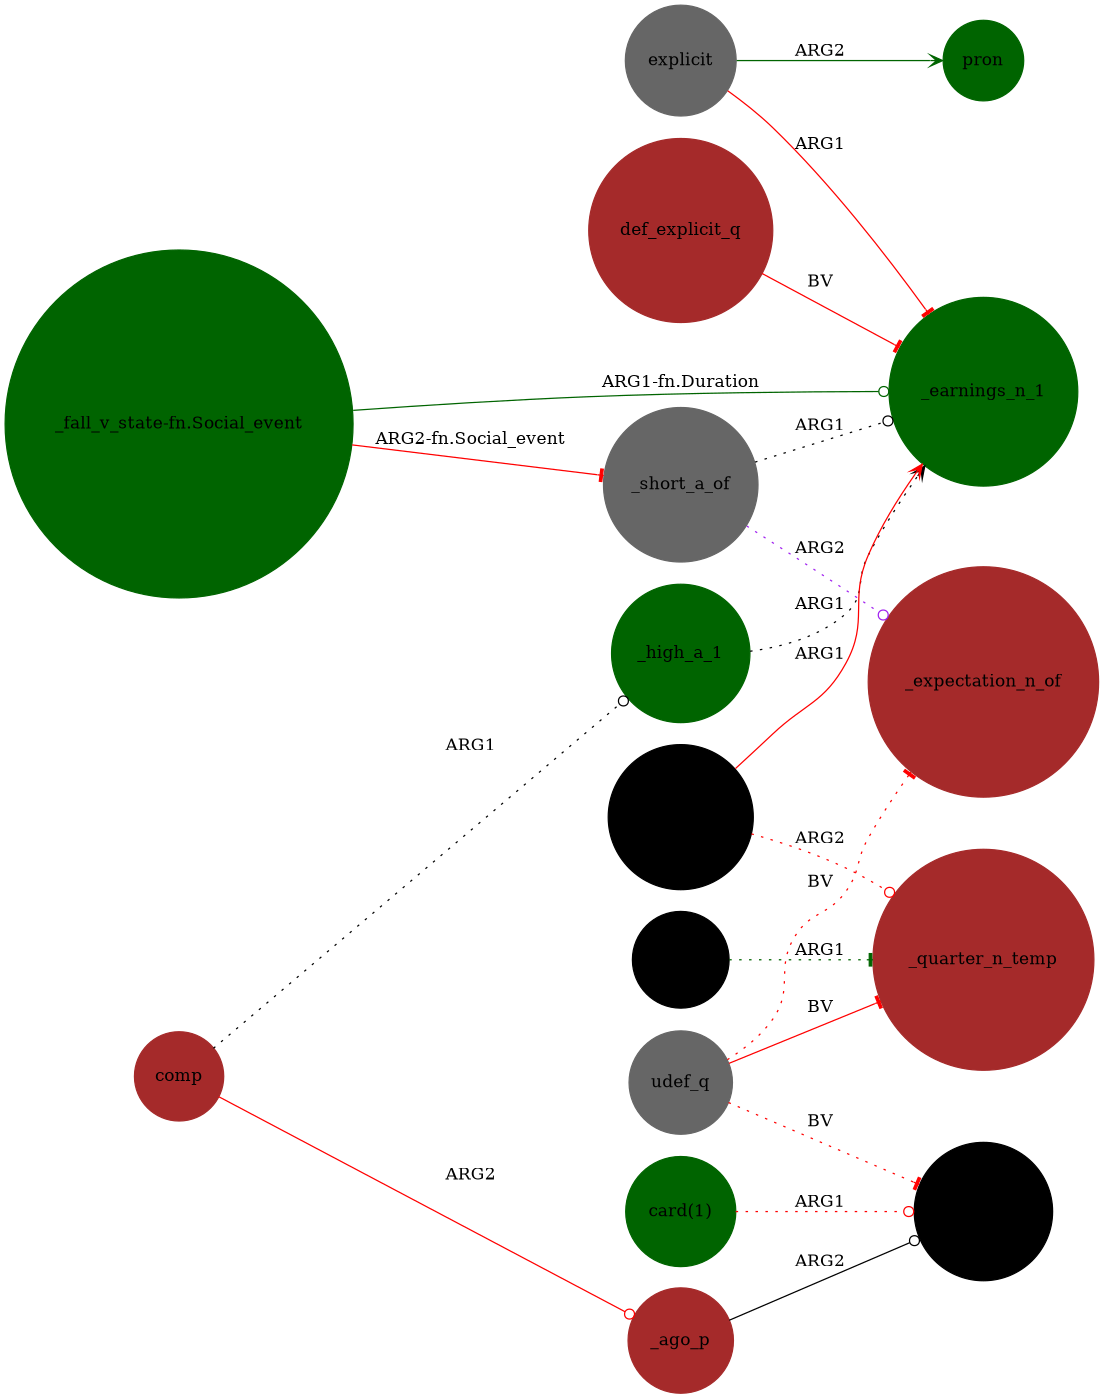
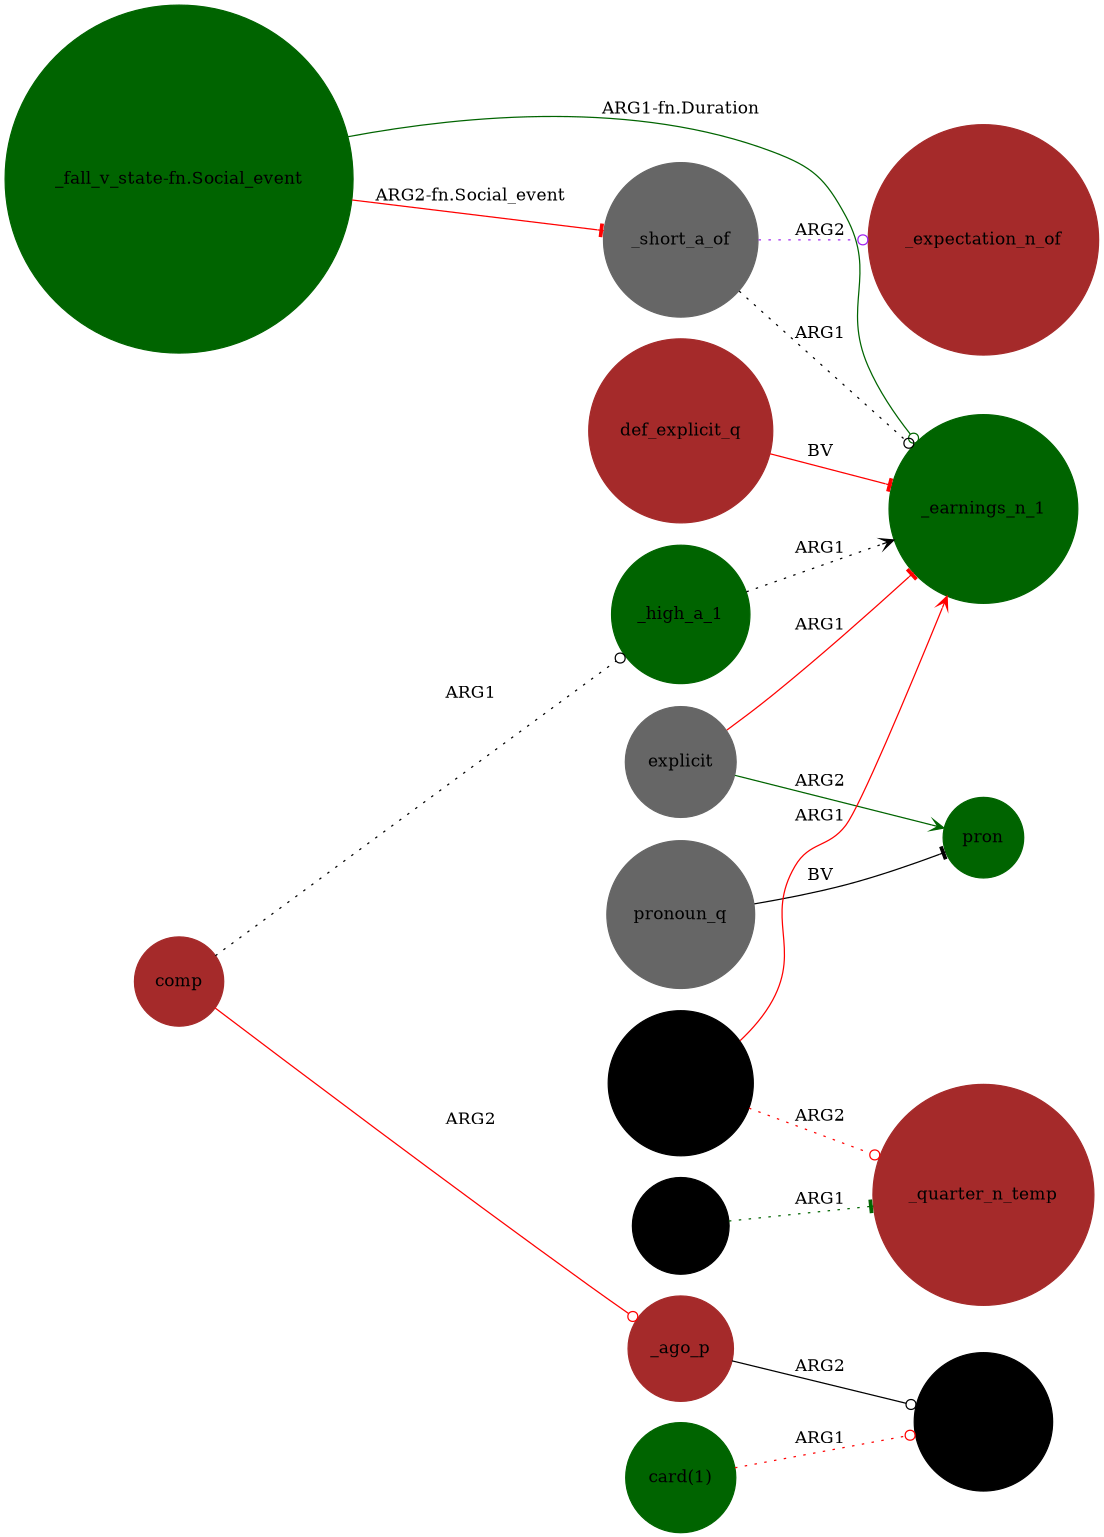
node "pronoun_q": added
node "udef_q": removed
